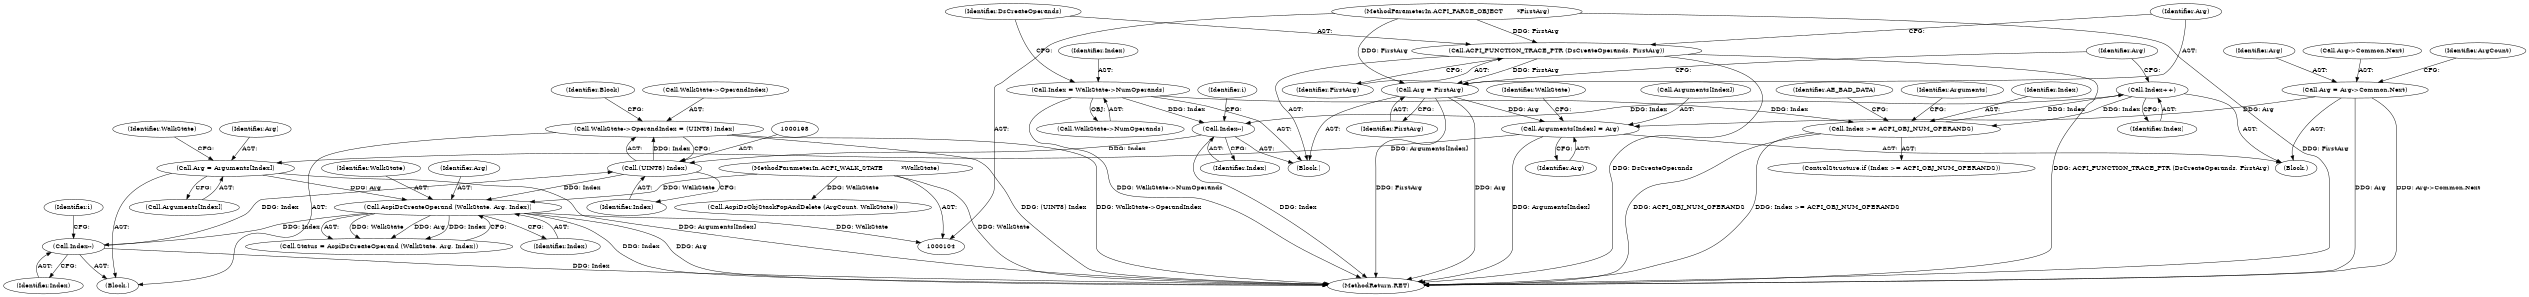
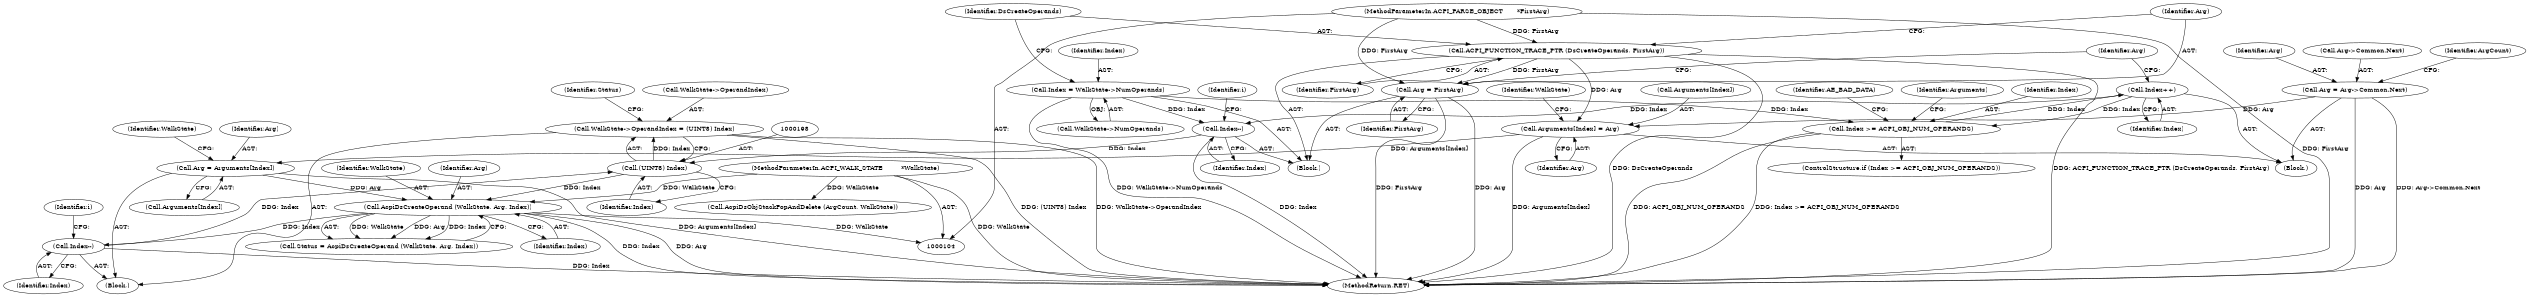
node "(Identifier,Block)": label "(Identifier,Block)" -> "(Identifier,Status)"
edge "(Call,Arg = FirstArg)" -> "(Call,Arguments[Index] = Arg)": now "(Call,ACPI_FUNCTION_TRACE_PTR (DsCreateOperands, FirstArg))" -> "(Call,Arguments[Index] = Arg)"
